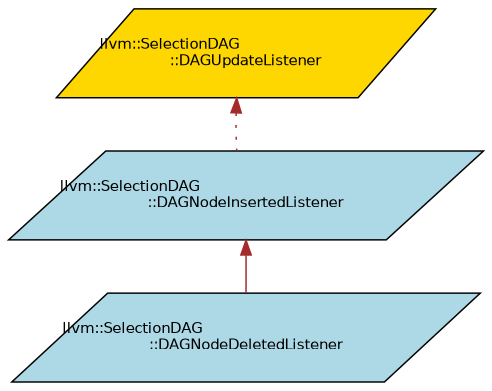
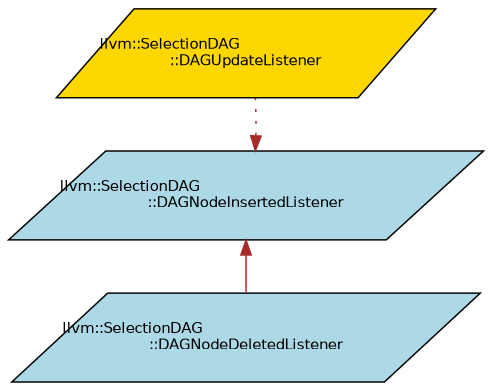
edge "llvm::SelectionDAG ::DAGNodeInsertedListener" -> "llvm::SelectionDAG ::DAGUpdateListener": reversed
